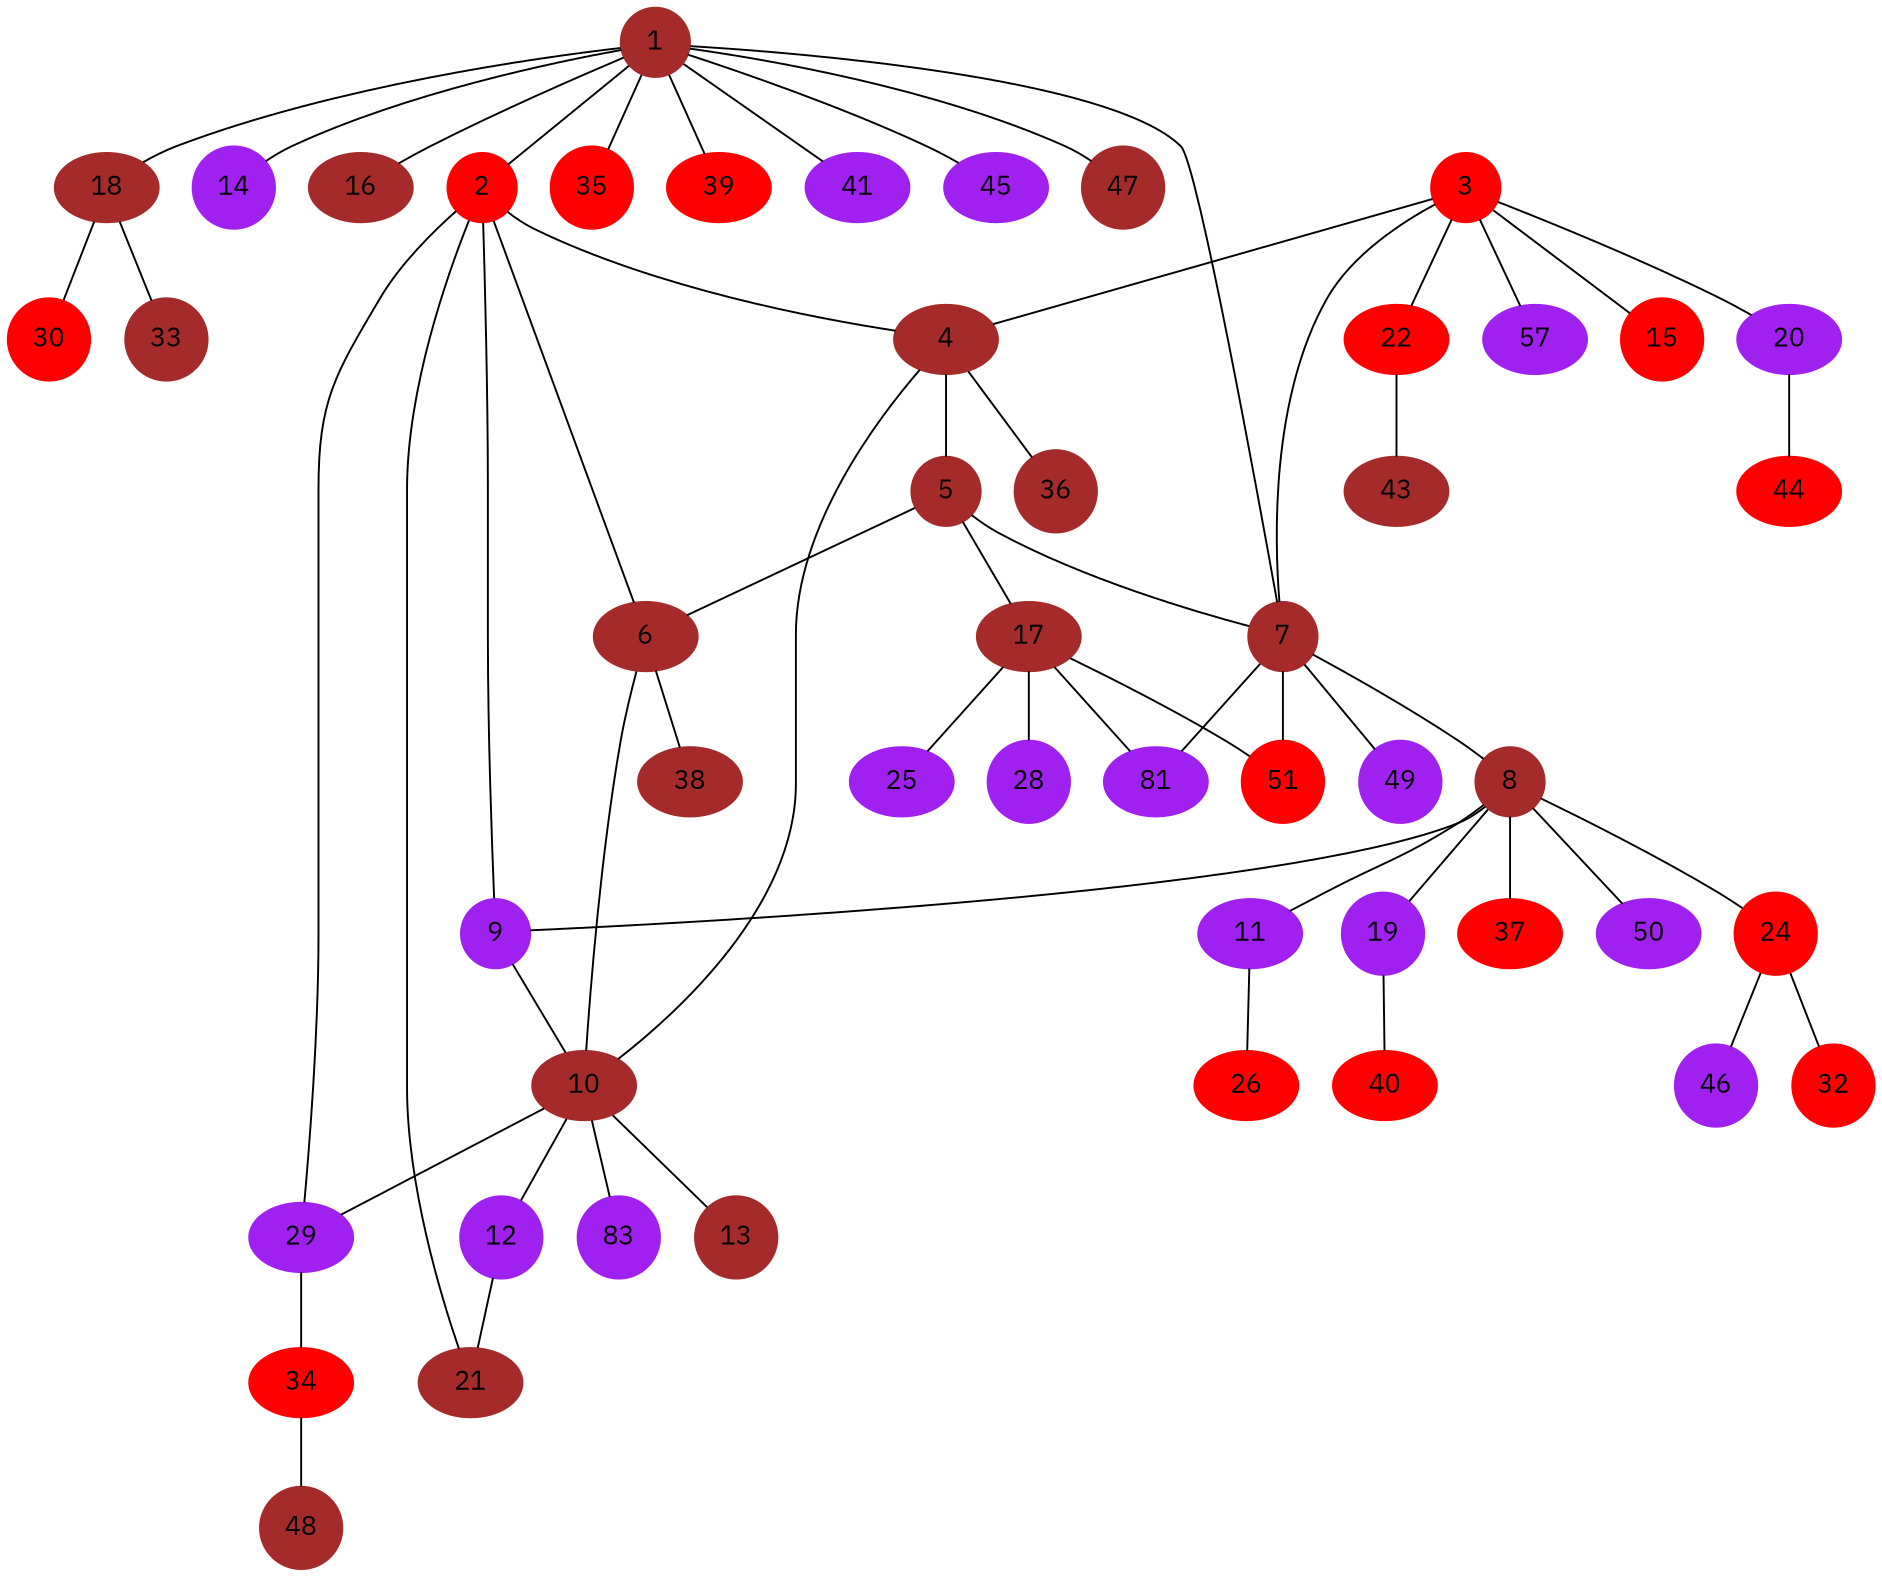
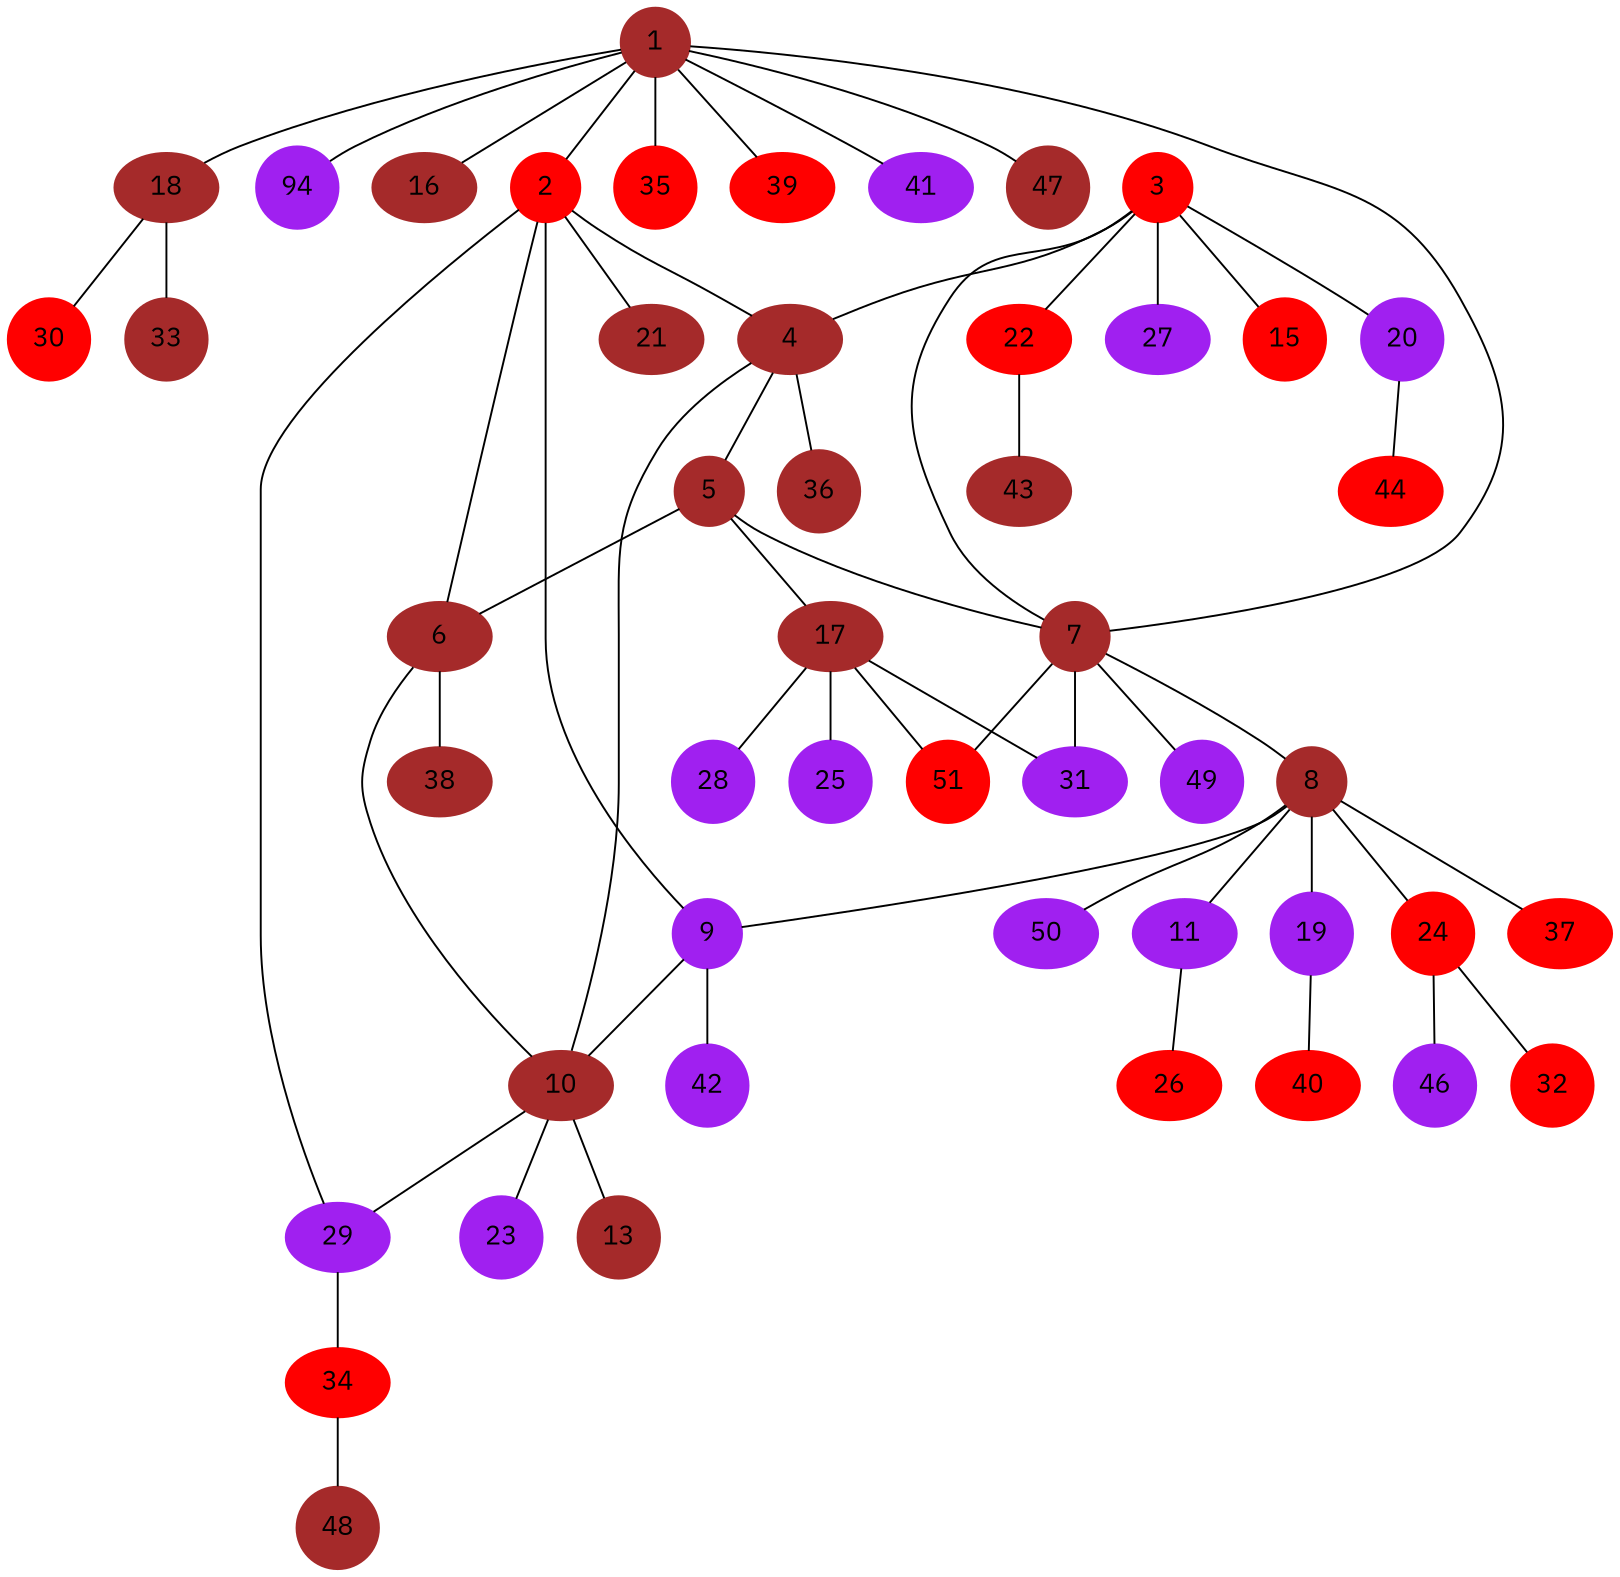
node "14": label "14" -> "94"
node "45": removed
node "57": label "57" -> "27"
node "20": shape ellipse -> circle
node "25": shape ellipse -> circle
node "81": label "81" -> "31"
node "42": added
node "12": removed
node "83": label "83" -> "23"
